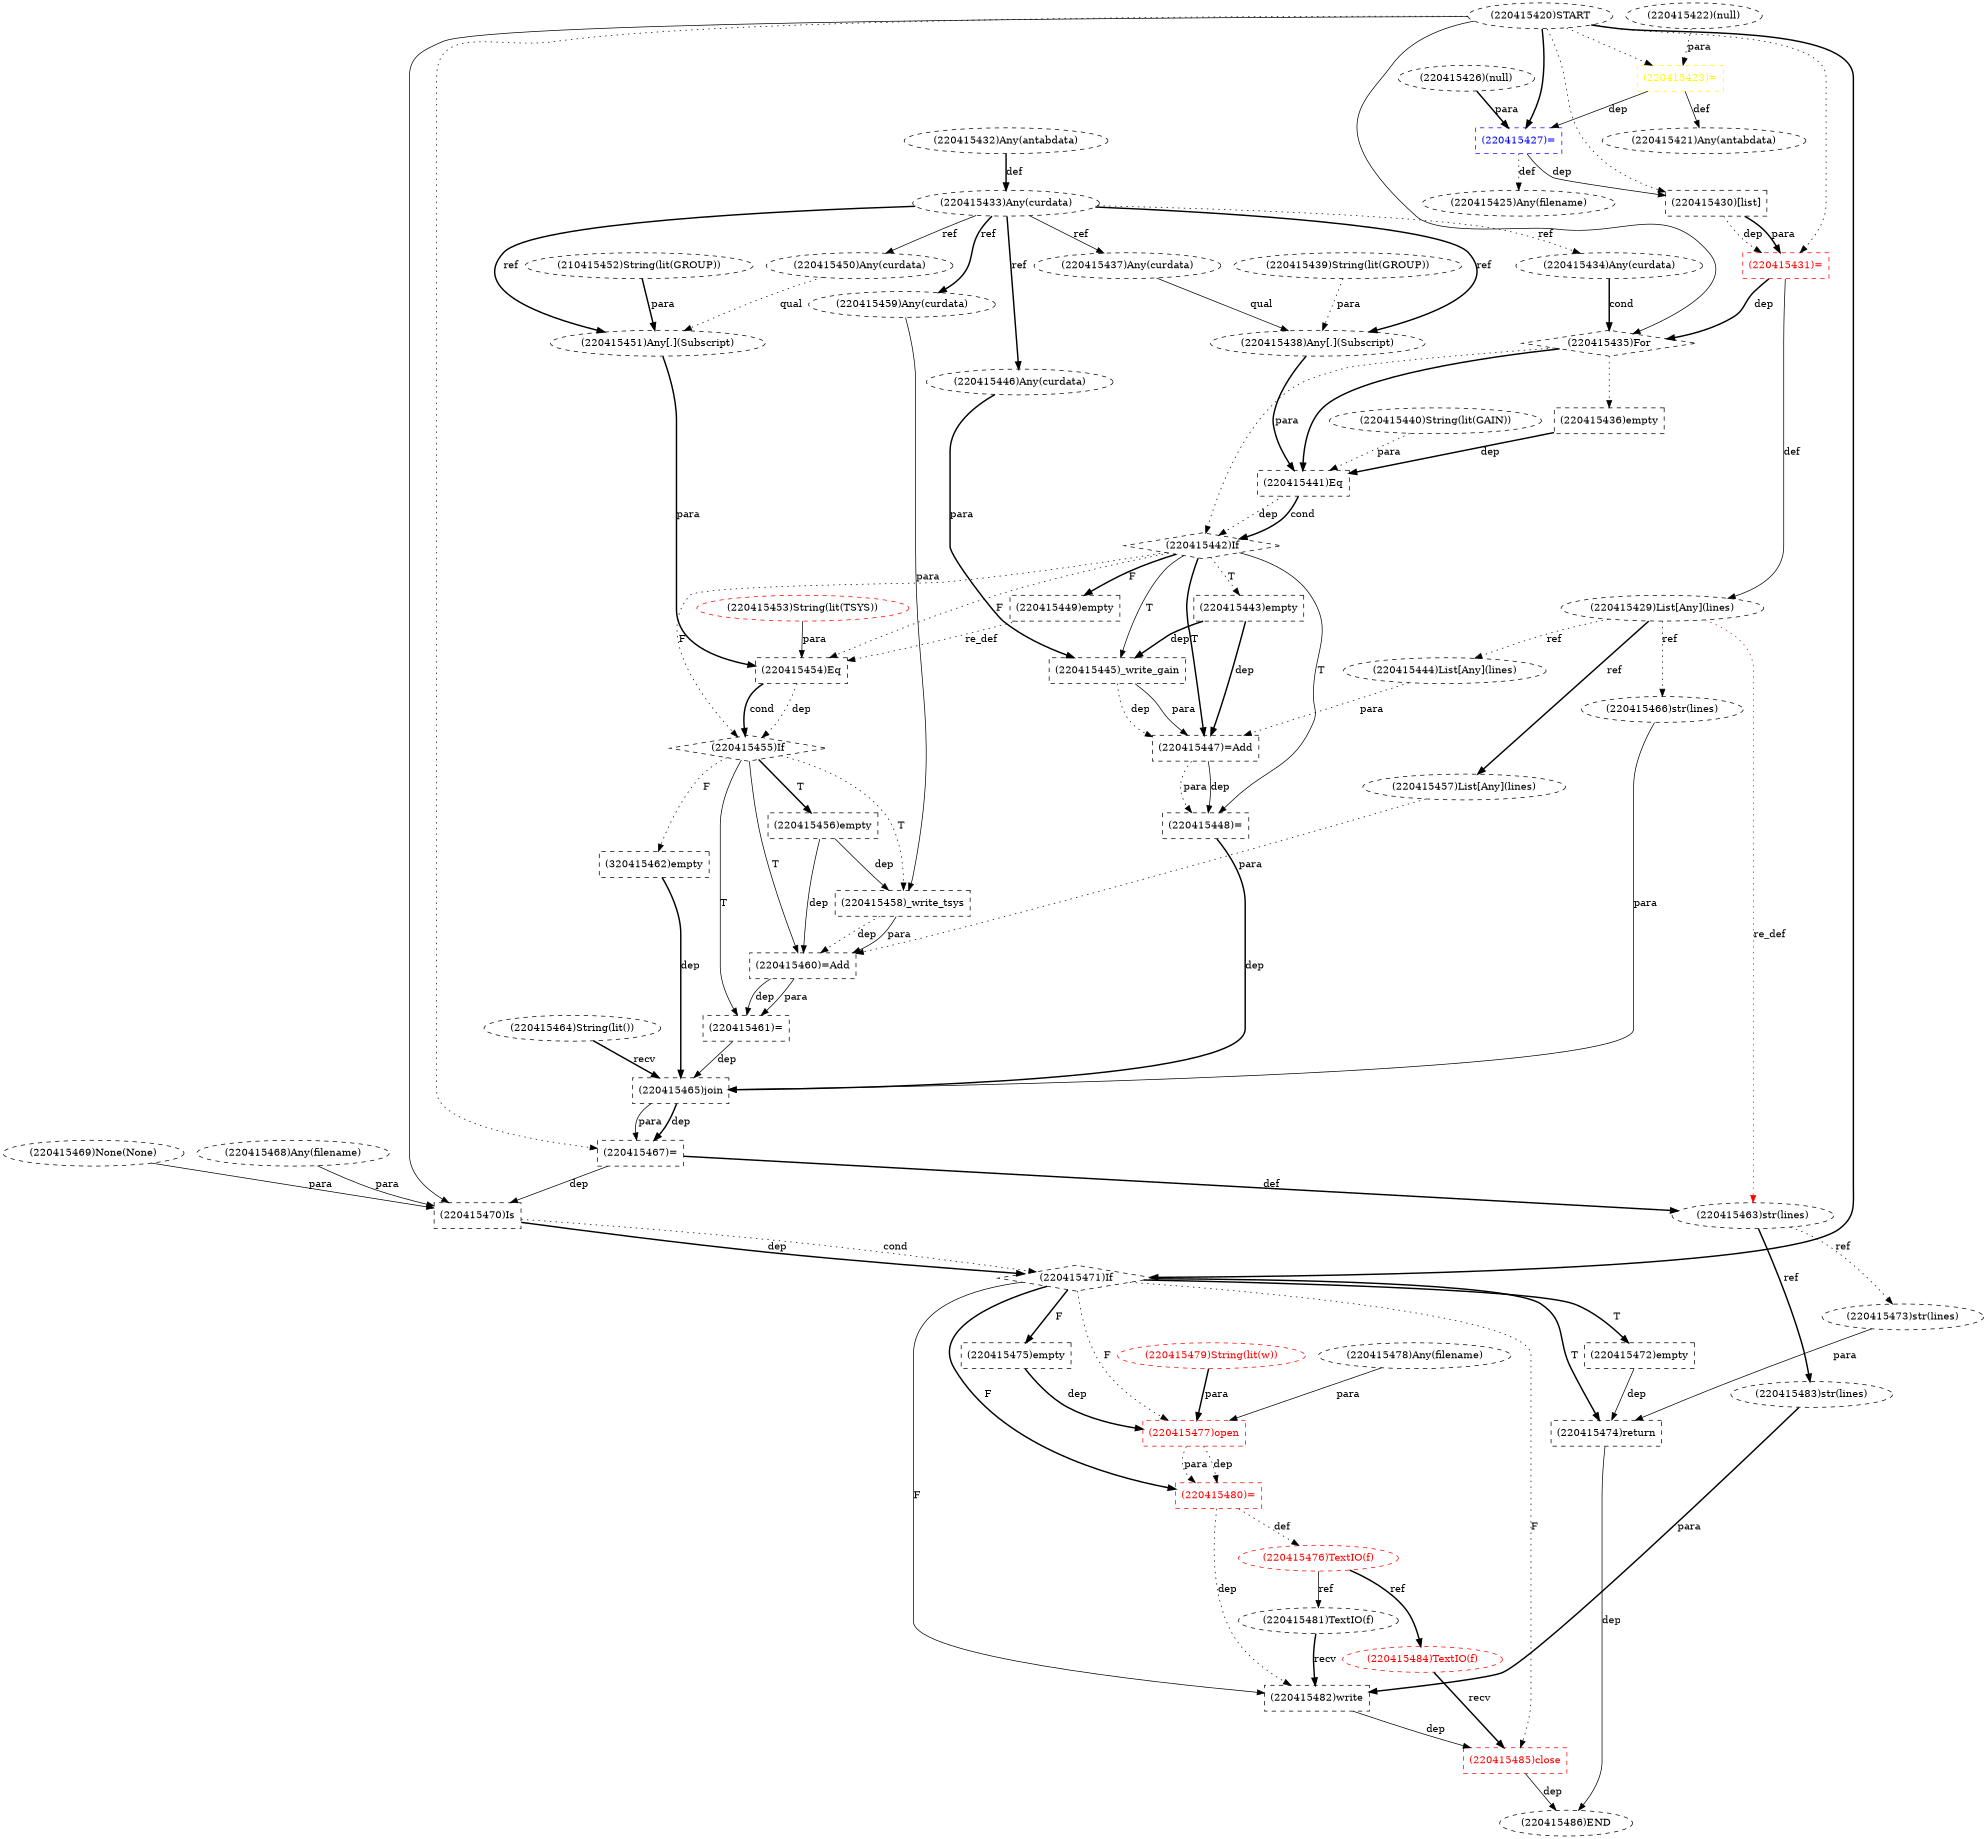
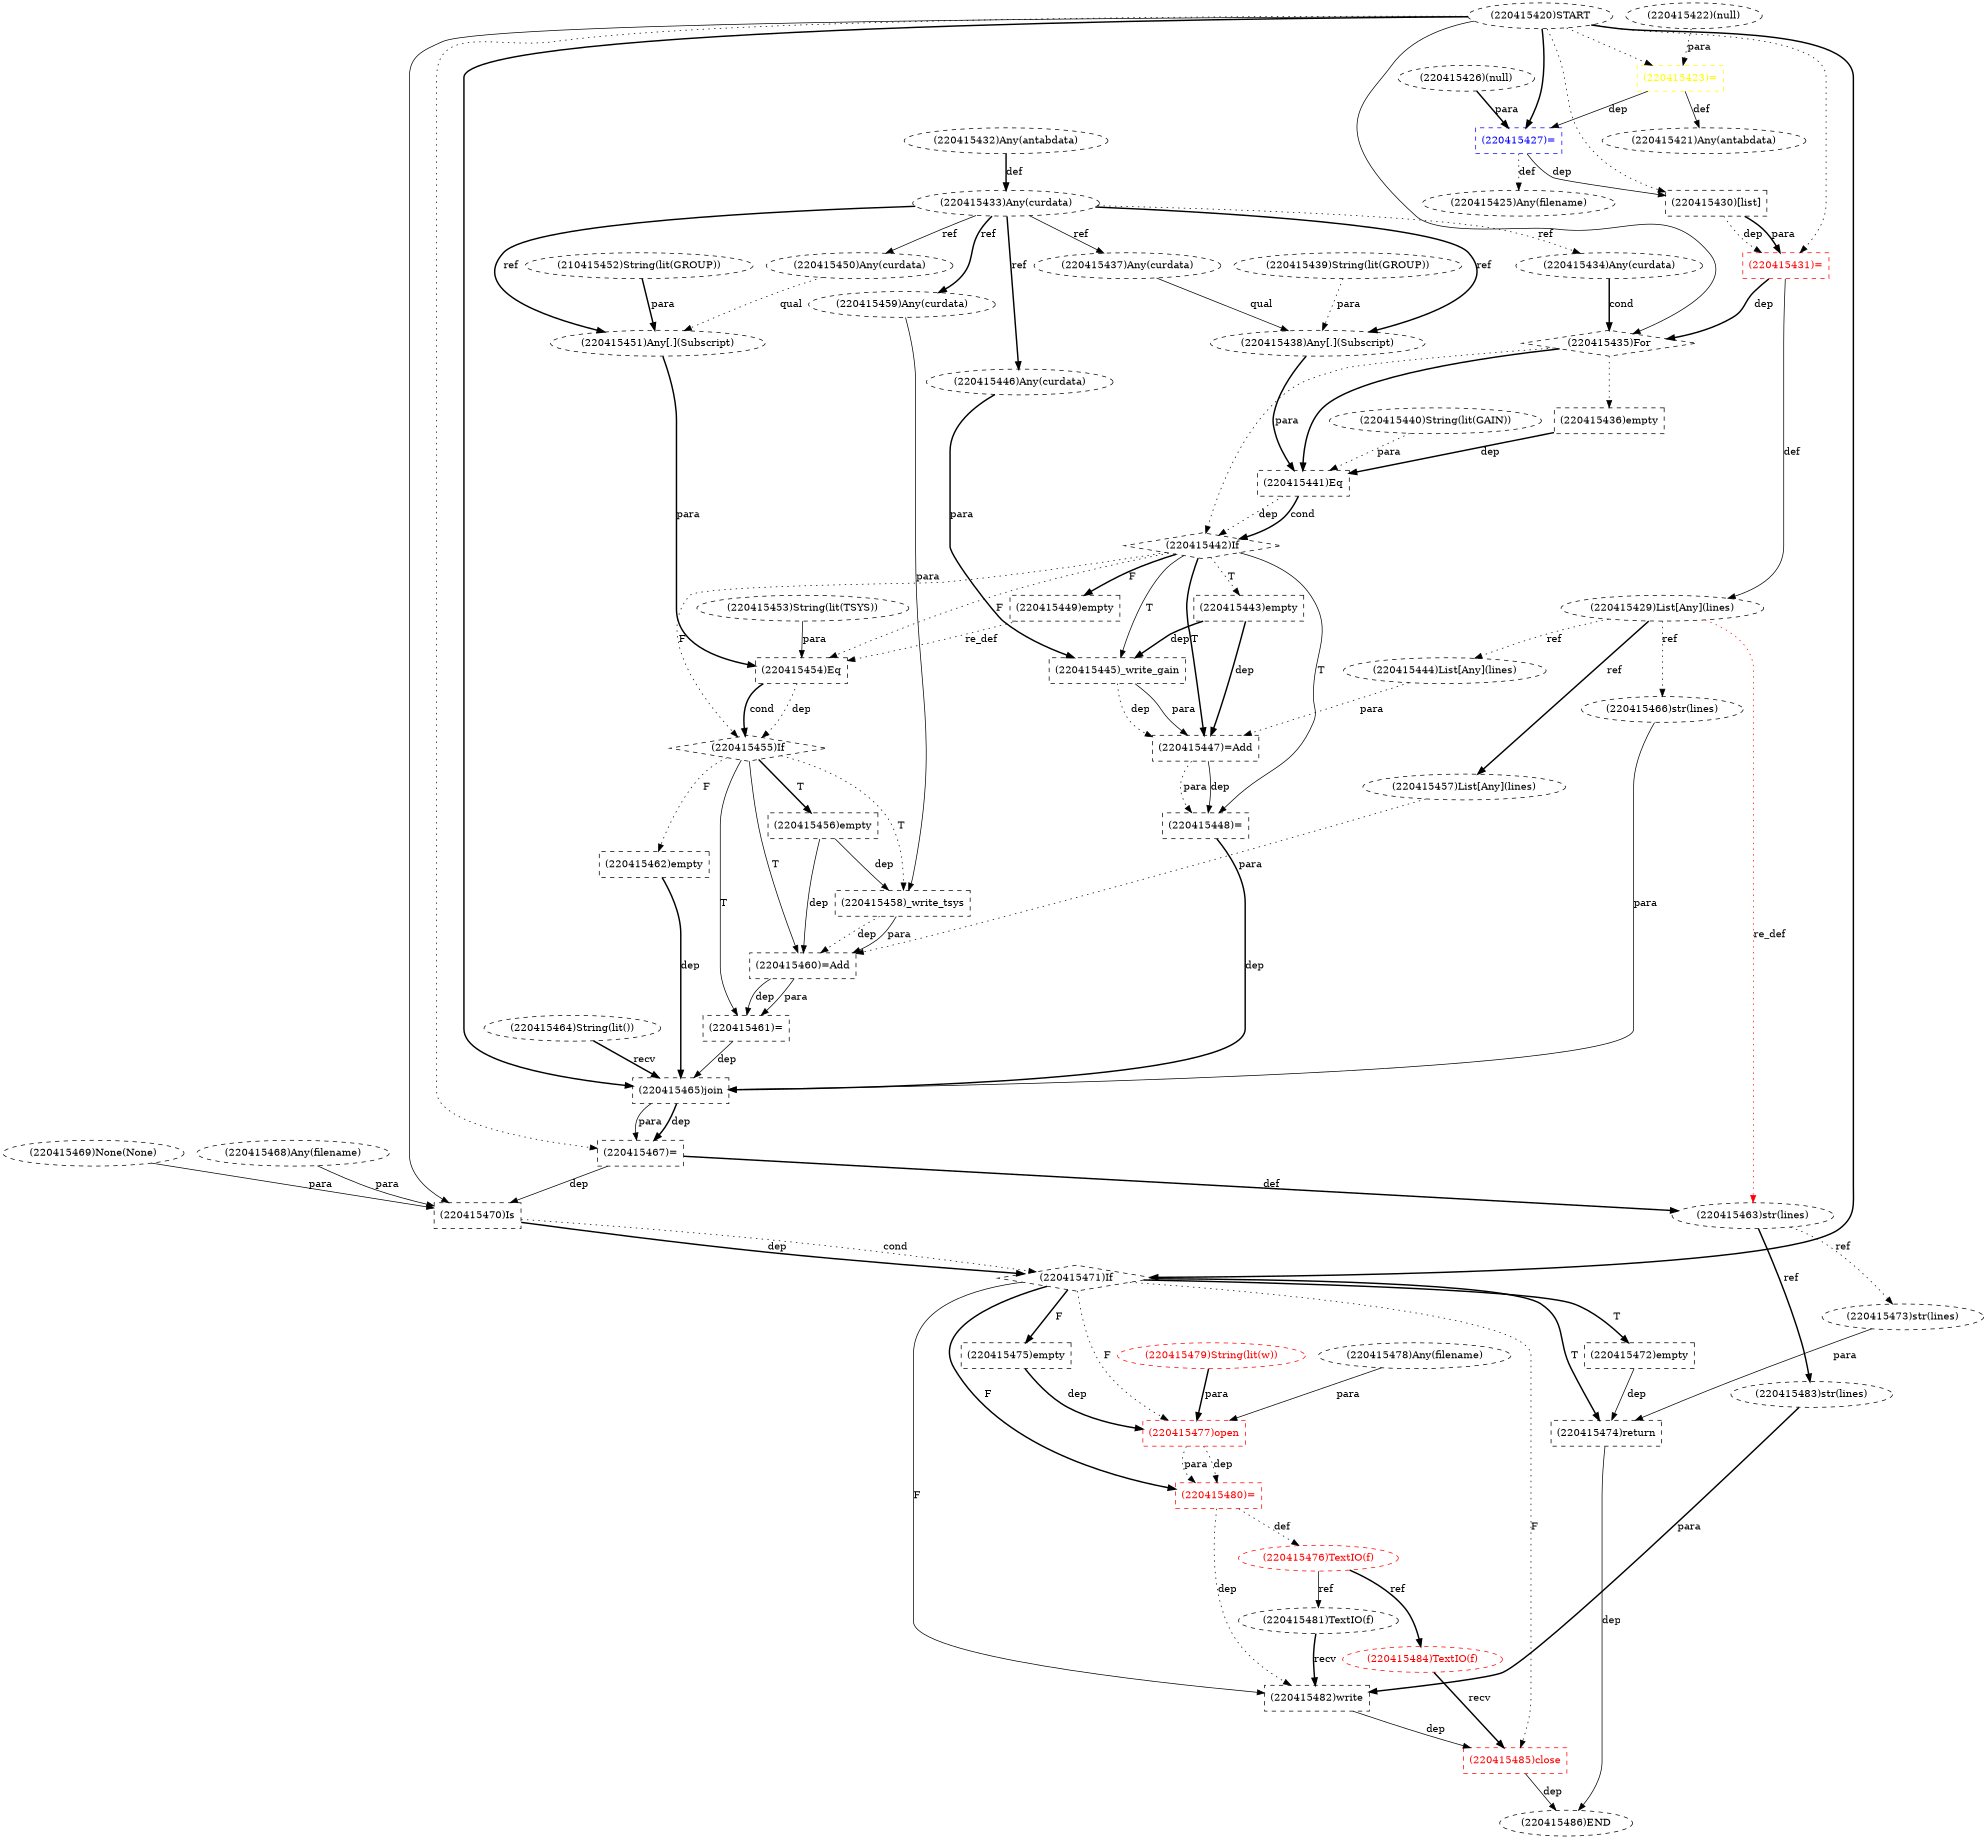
edge "(220415420)START" -> "(220415465)join": added
node "(220415453)String(lit(TSYS))": color red -> black
node "(320415462)empty": label "(320415462)empty" -> "(220415462)empty"
